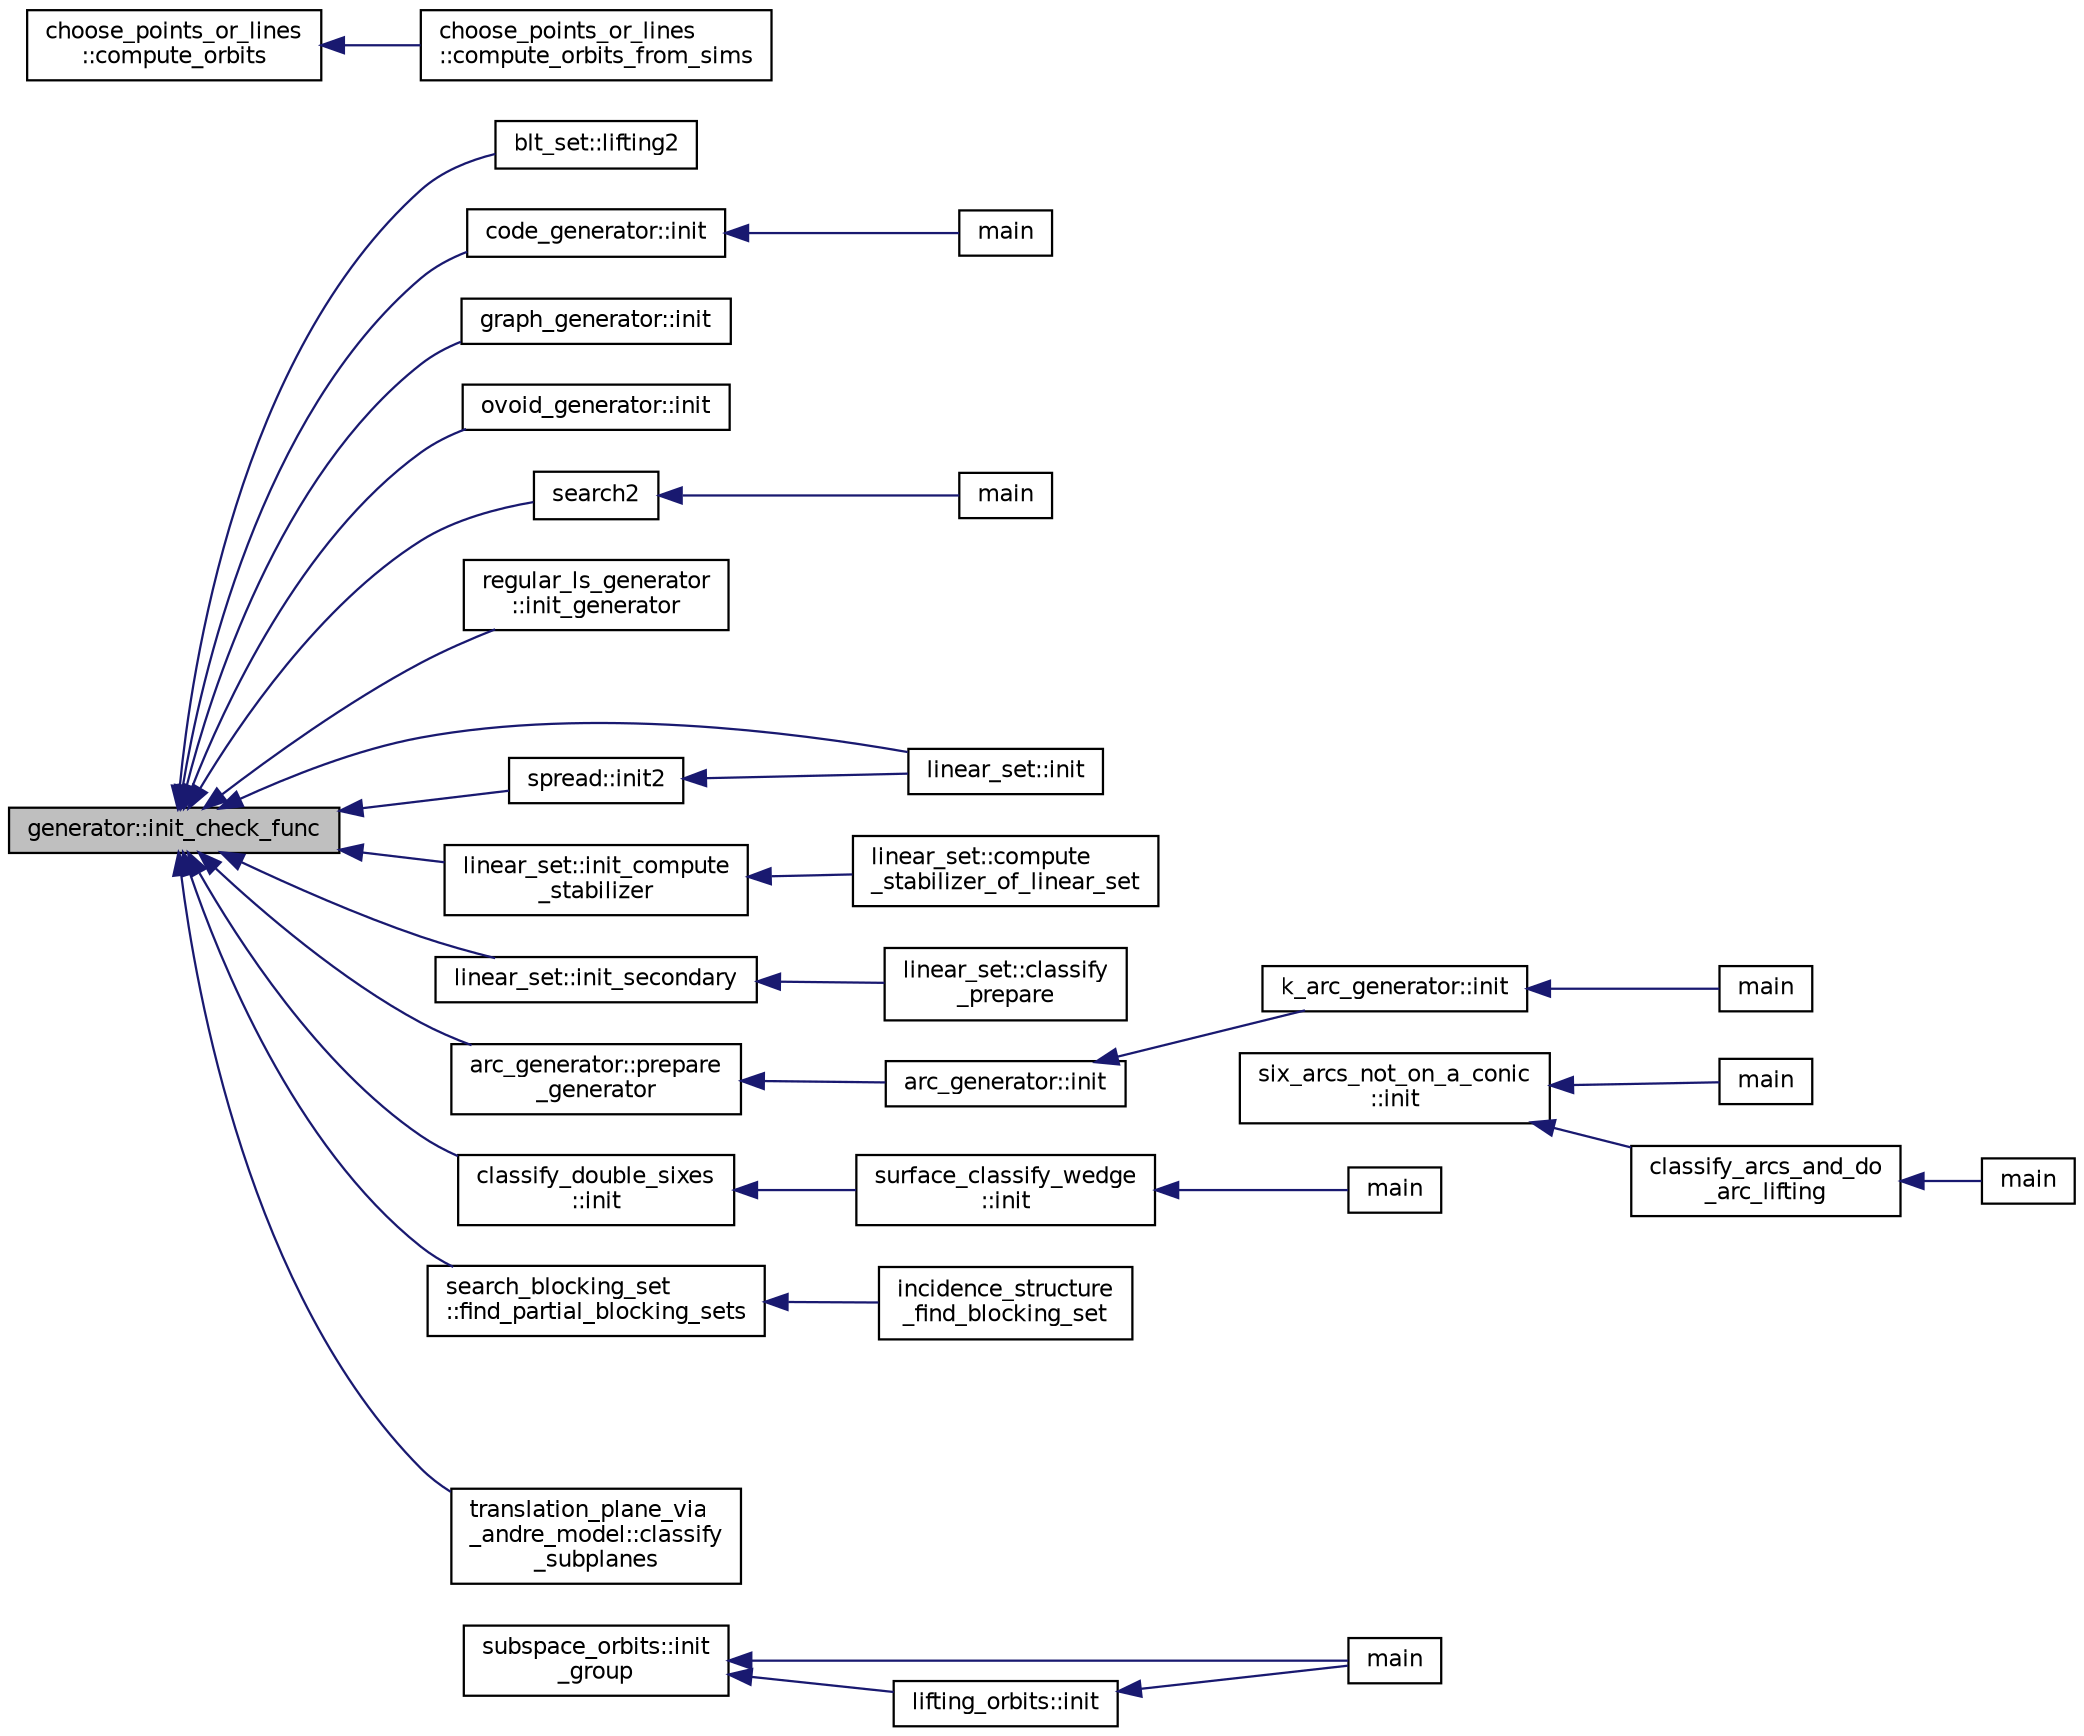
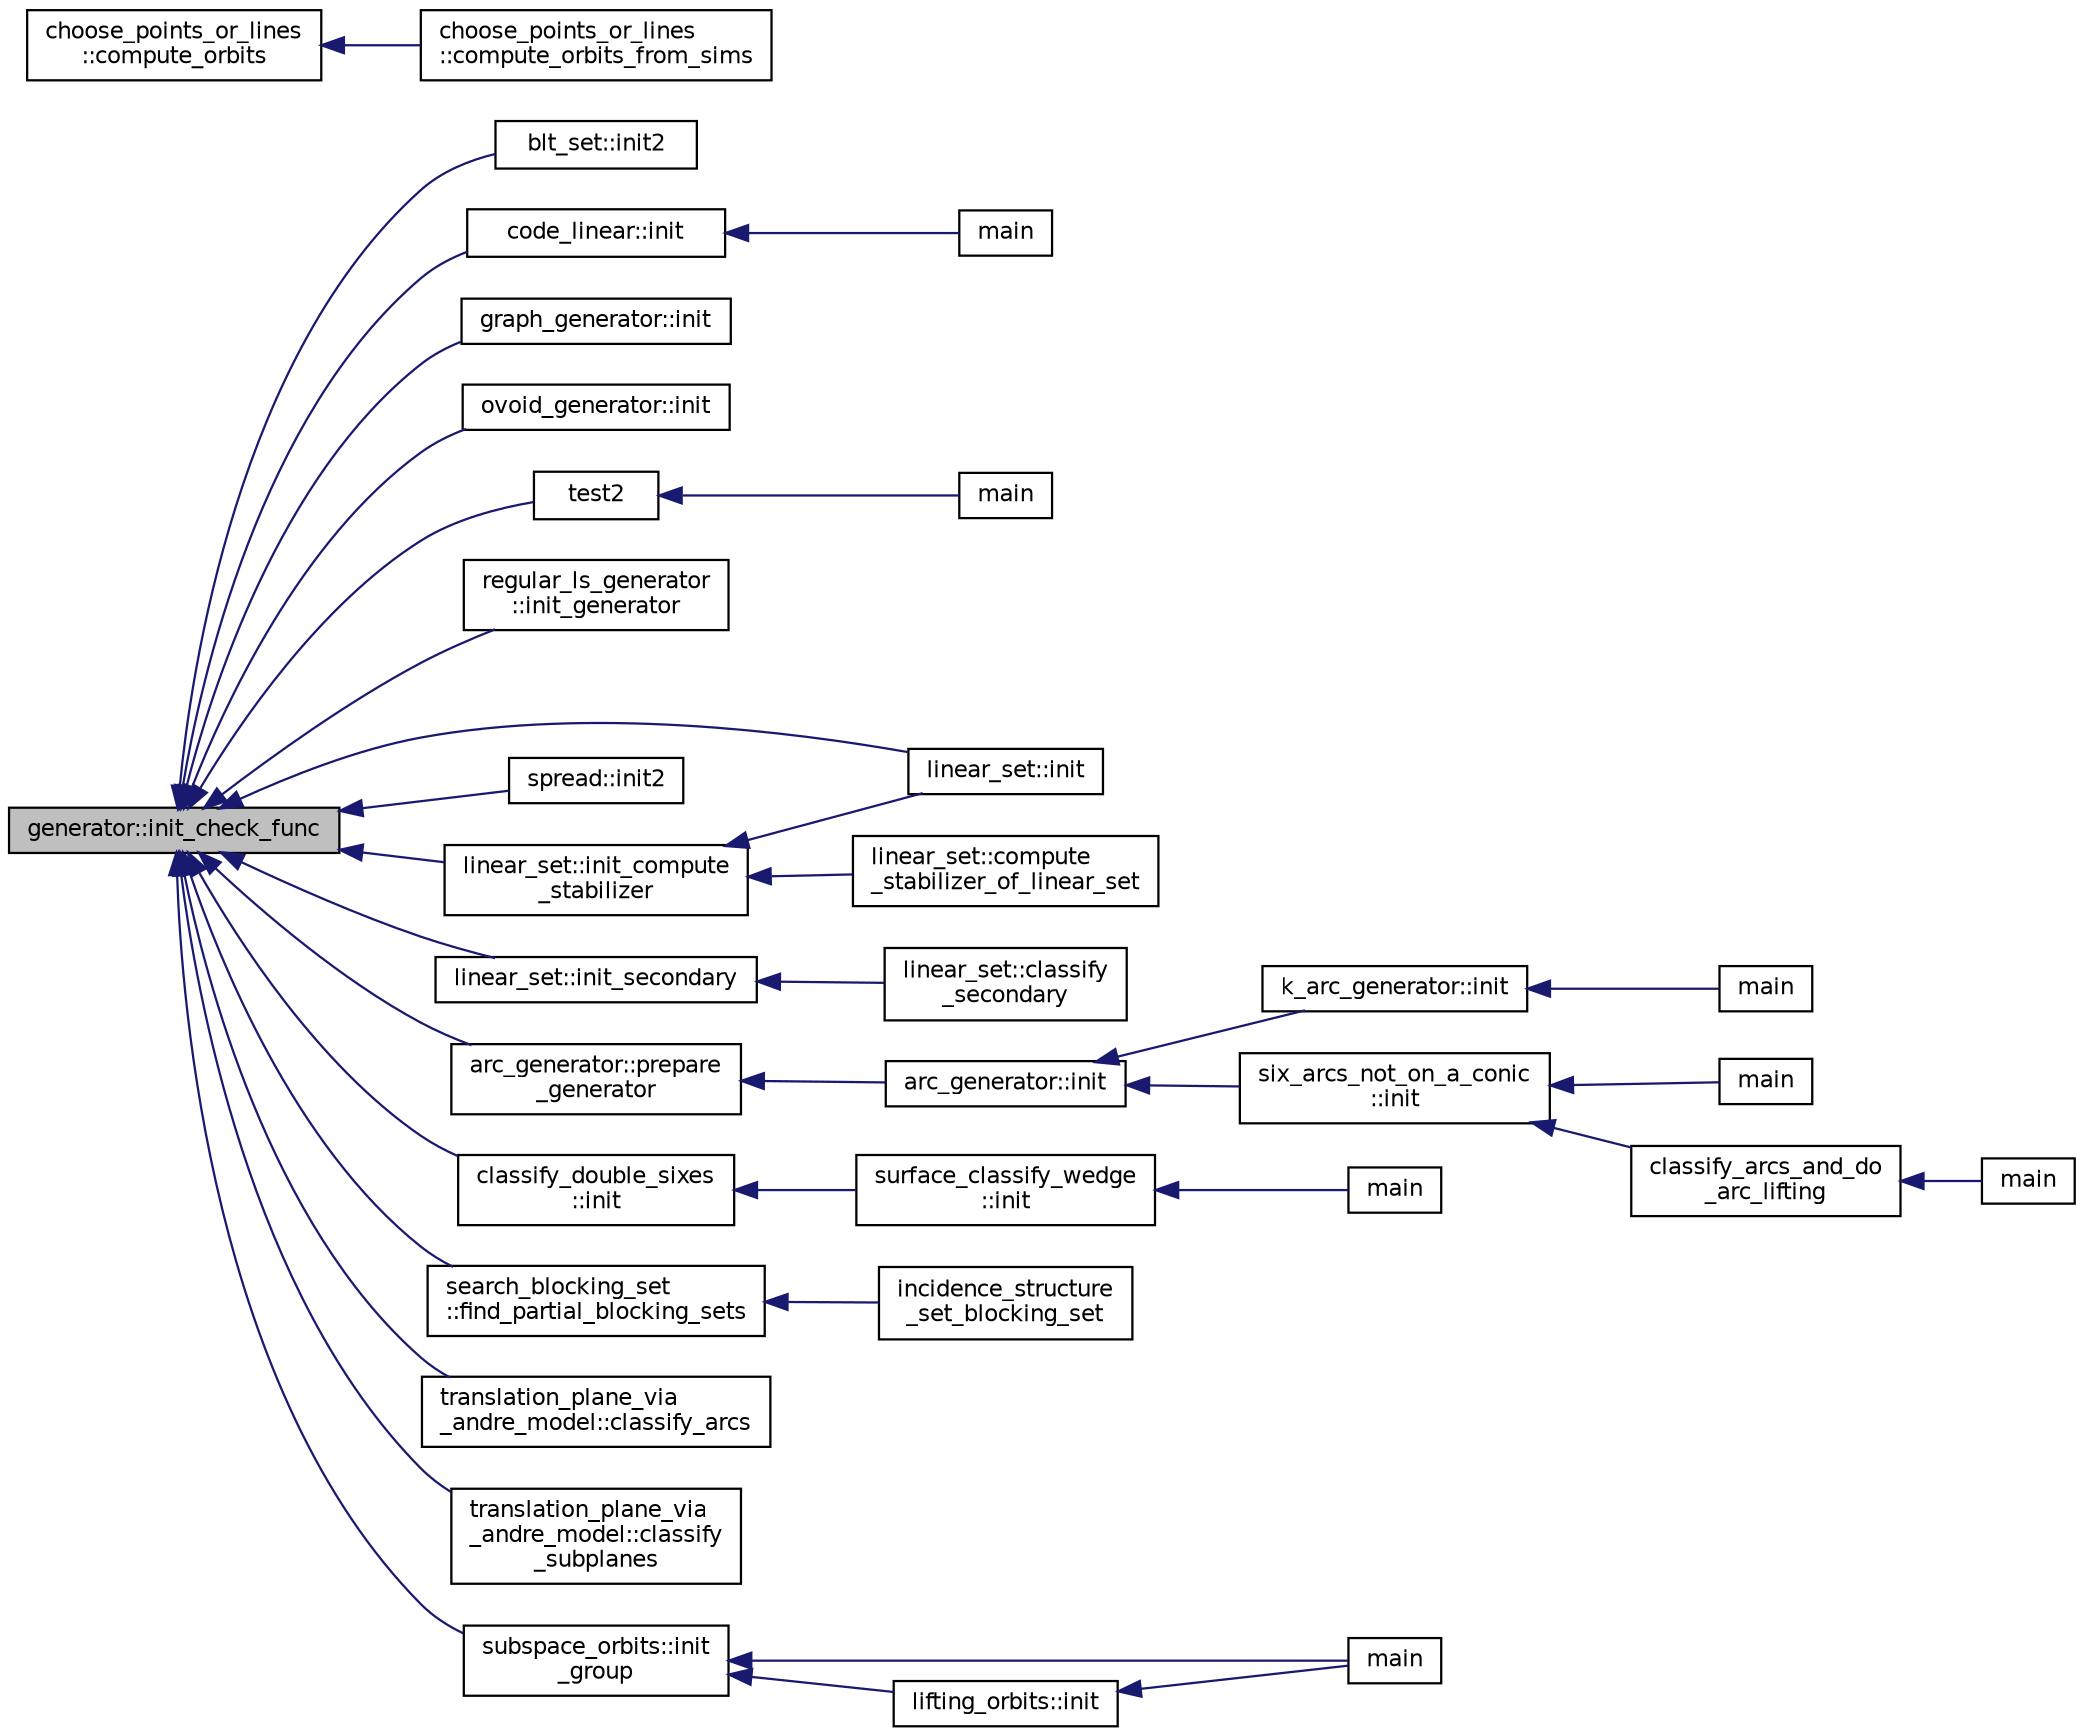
node "blt_set::lifting2": label "blt_set::lifting2" -> "blt_set::init2"
node "code_generator::init": label "code_generator::init" -> "code_linear::init"
node "search2": label "search2" -> "test2"
edge "linear_set::init" -> "spread::init2": now "linear_set::init" -> "linear_set::init_compute _stabilizer"
node "linear_set::classify _prepare": label "linear_set::classify _prepare" -> "linear_set::classify _secondary"
edge "six_arcs_not_on_a_conic ::init" -> "arc_generator::init": added
edge "subspace_orbits::init _group" -> "generator::init_check_func": added
node "incidence_structure _find_blocking_set": label "incidence_structure _find_blocking_set" -> "incidence_structure _set_blocking_set"
node "translation_plane_via _andre_model::classify_arcs": added
